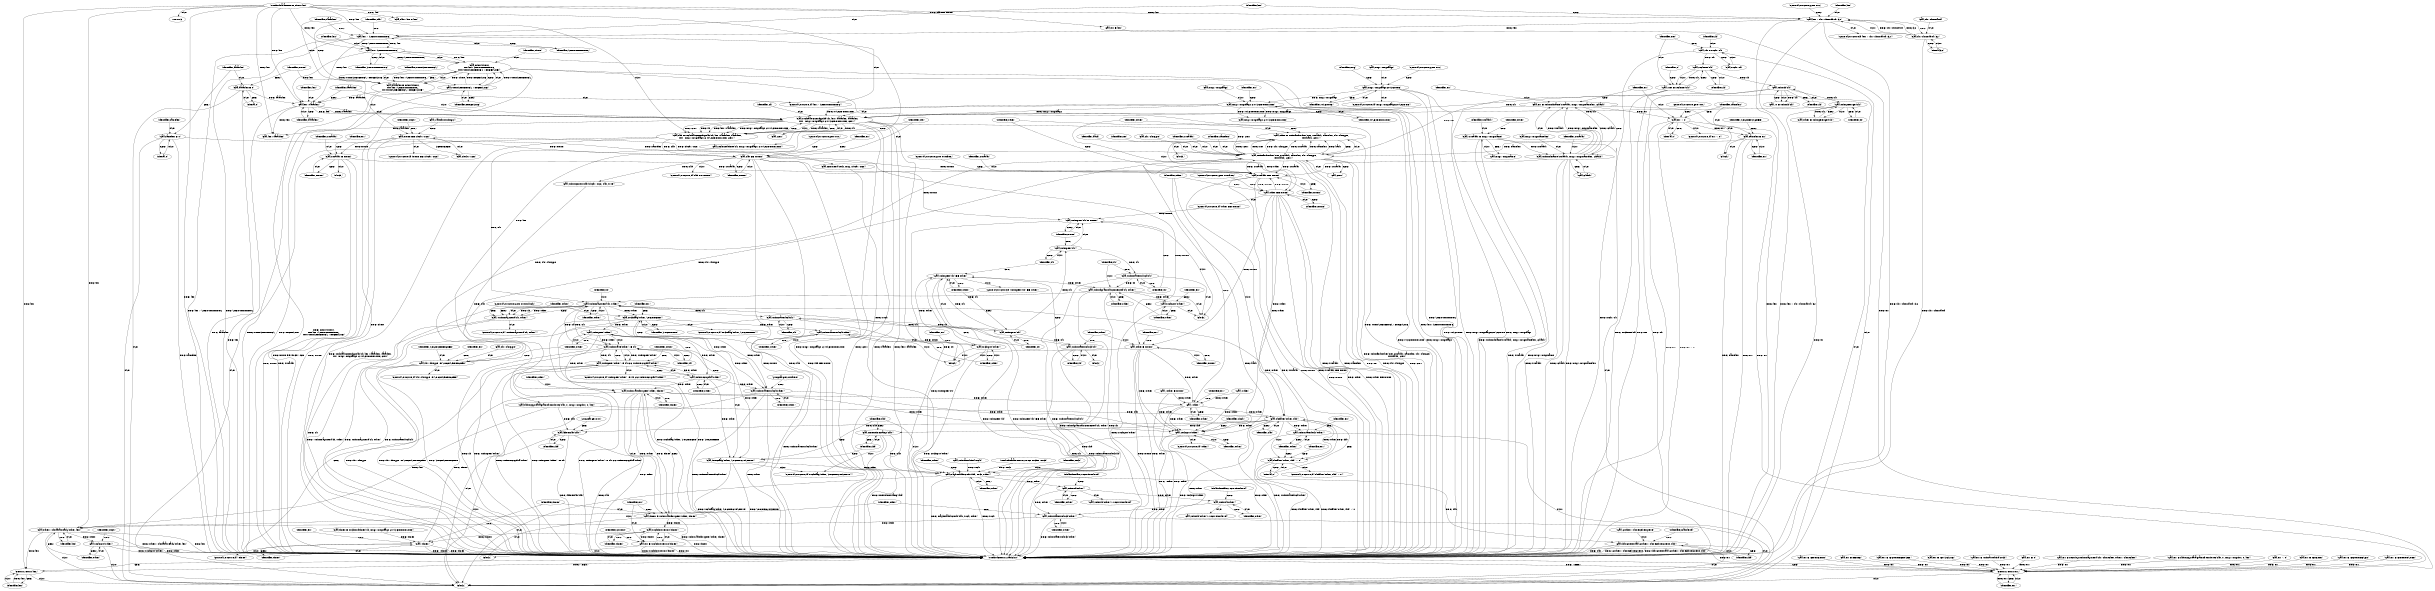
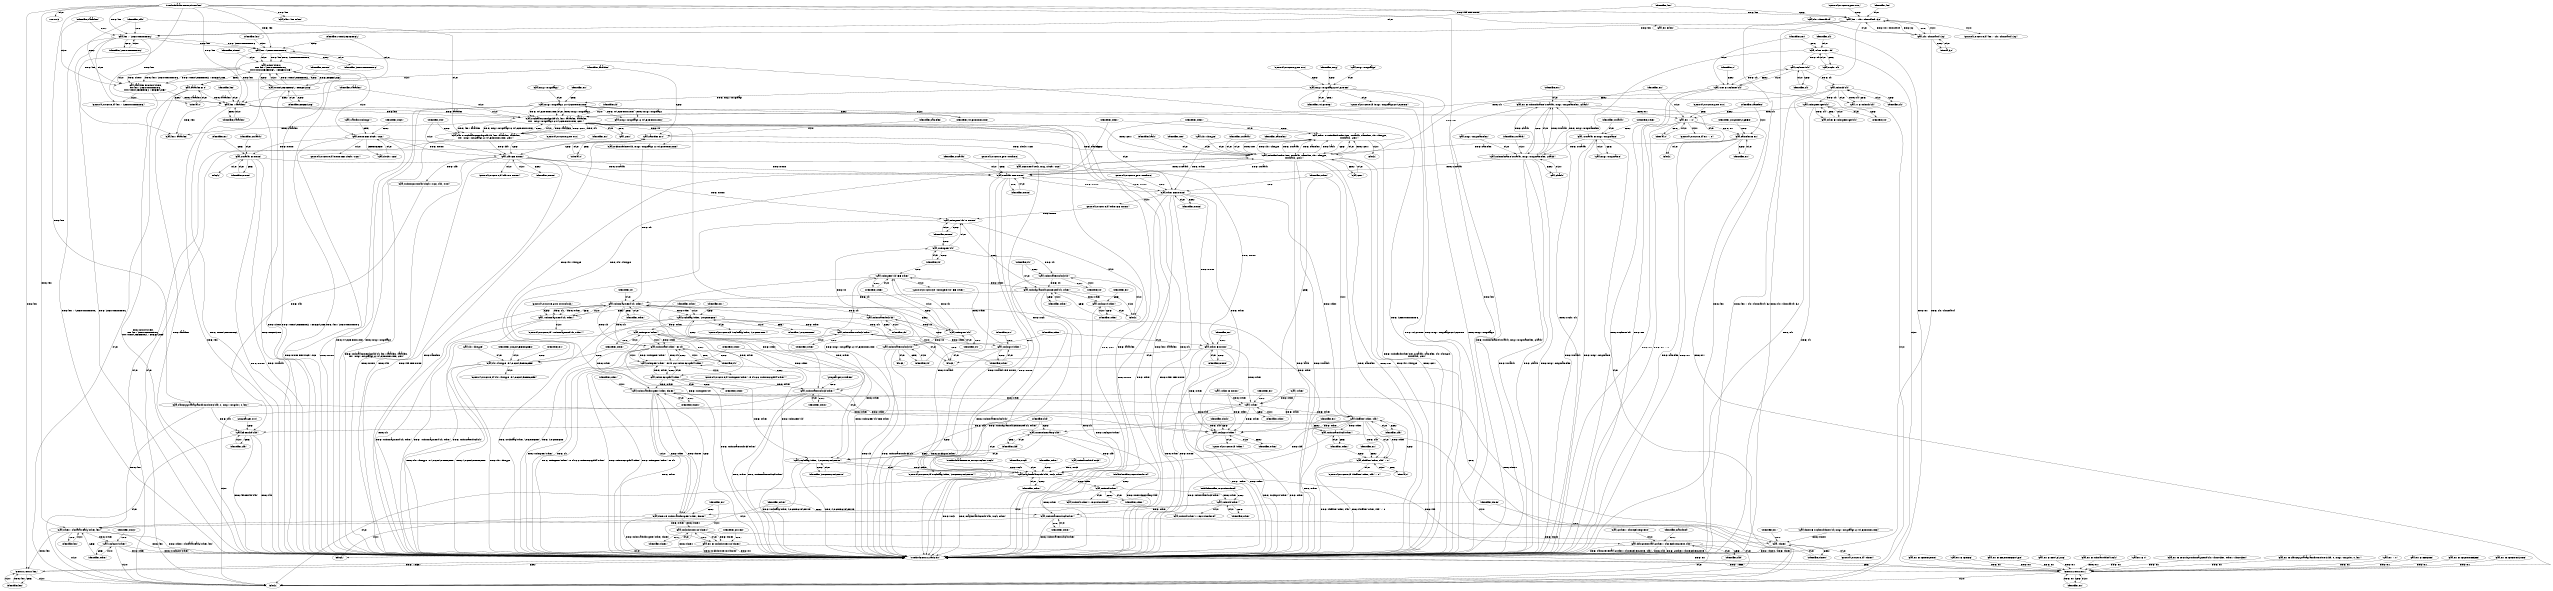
edge "(Identifier,MAX_SKB_FRAGS)" -> "(Call,len - SKB_MAX_ALLOC)": added, label "CFG:"
node "(Call,iovec_flag(other, SOCK_RCVTSTAMP))": label "(Call,iovec_flag(other, SOCK_RCVTSTAMP))" -> "(Call,sock_flag(other, SOCK_RCVTSTAMP))"
node "(Identifier,SOCK_RCVTSTAMP)": added
